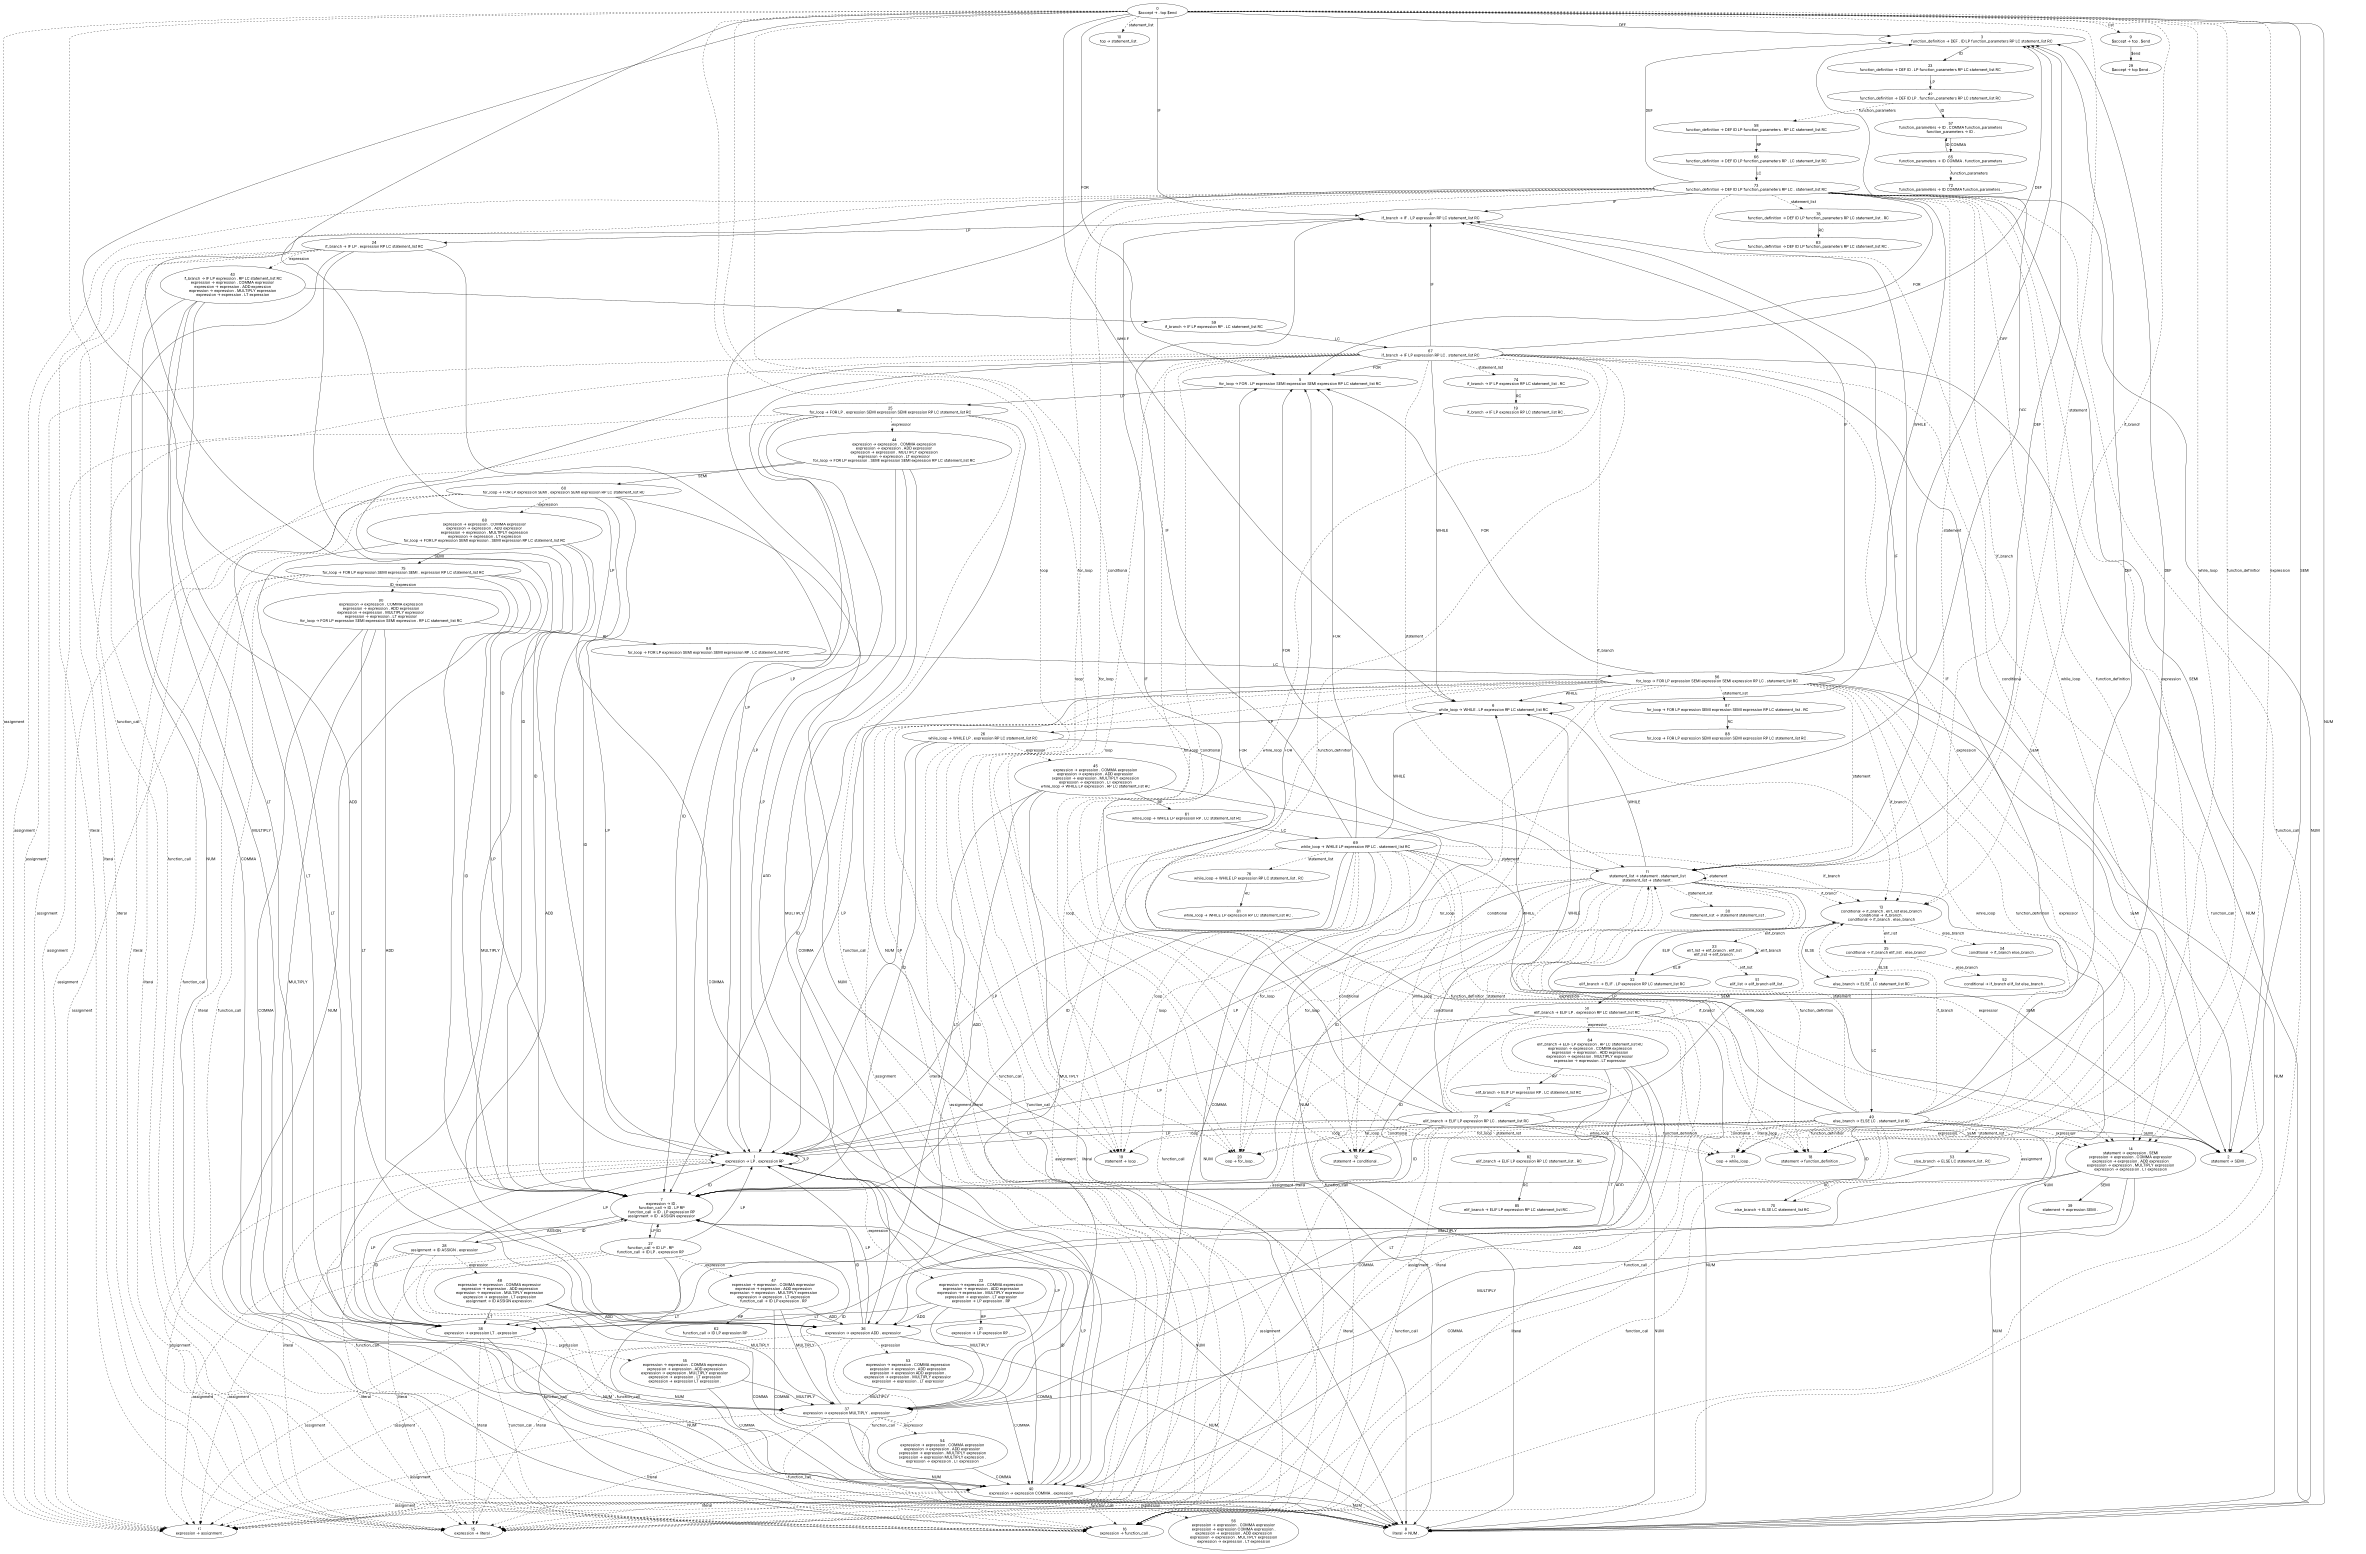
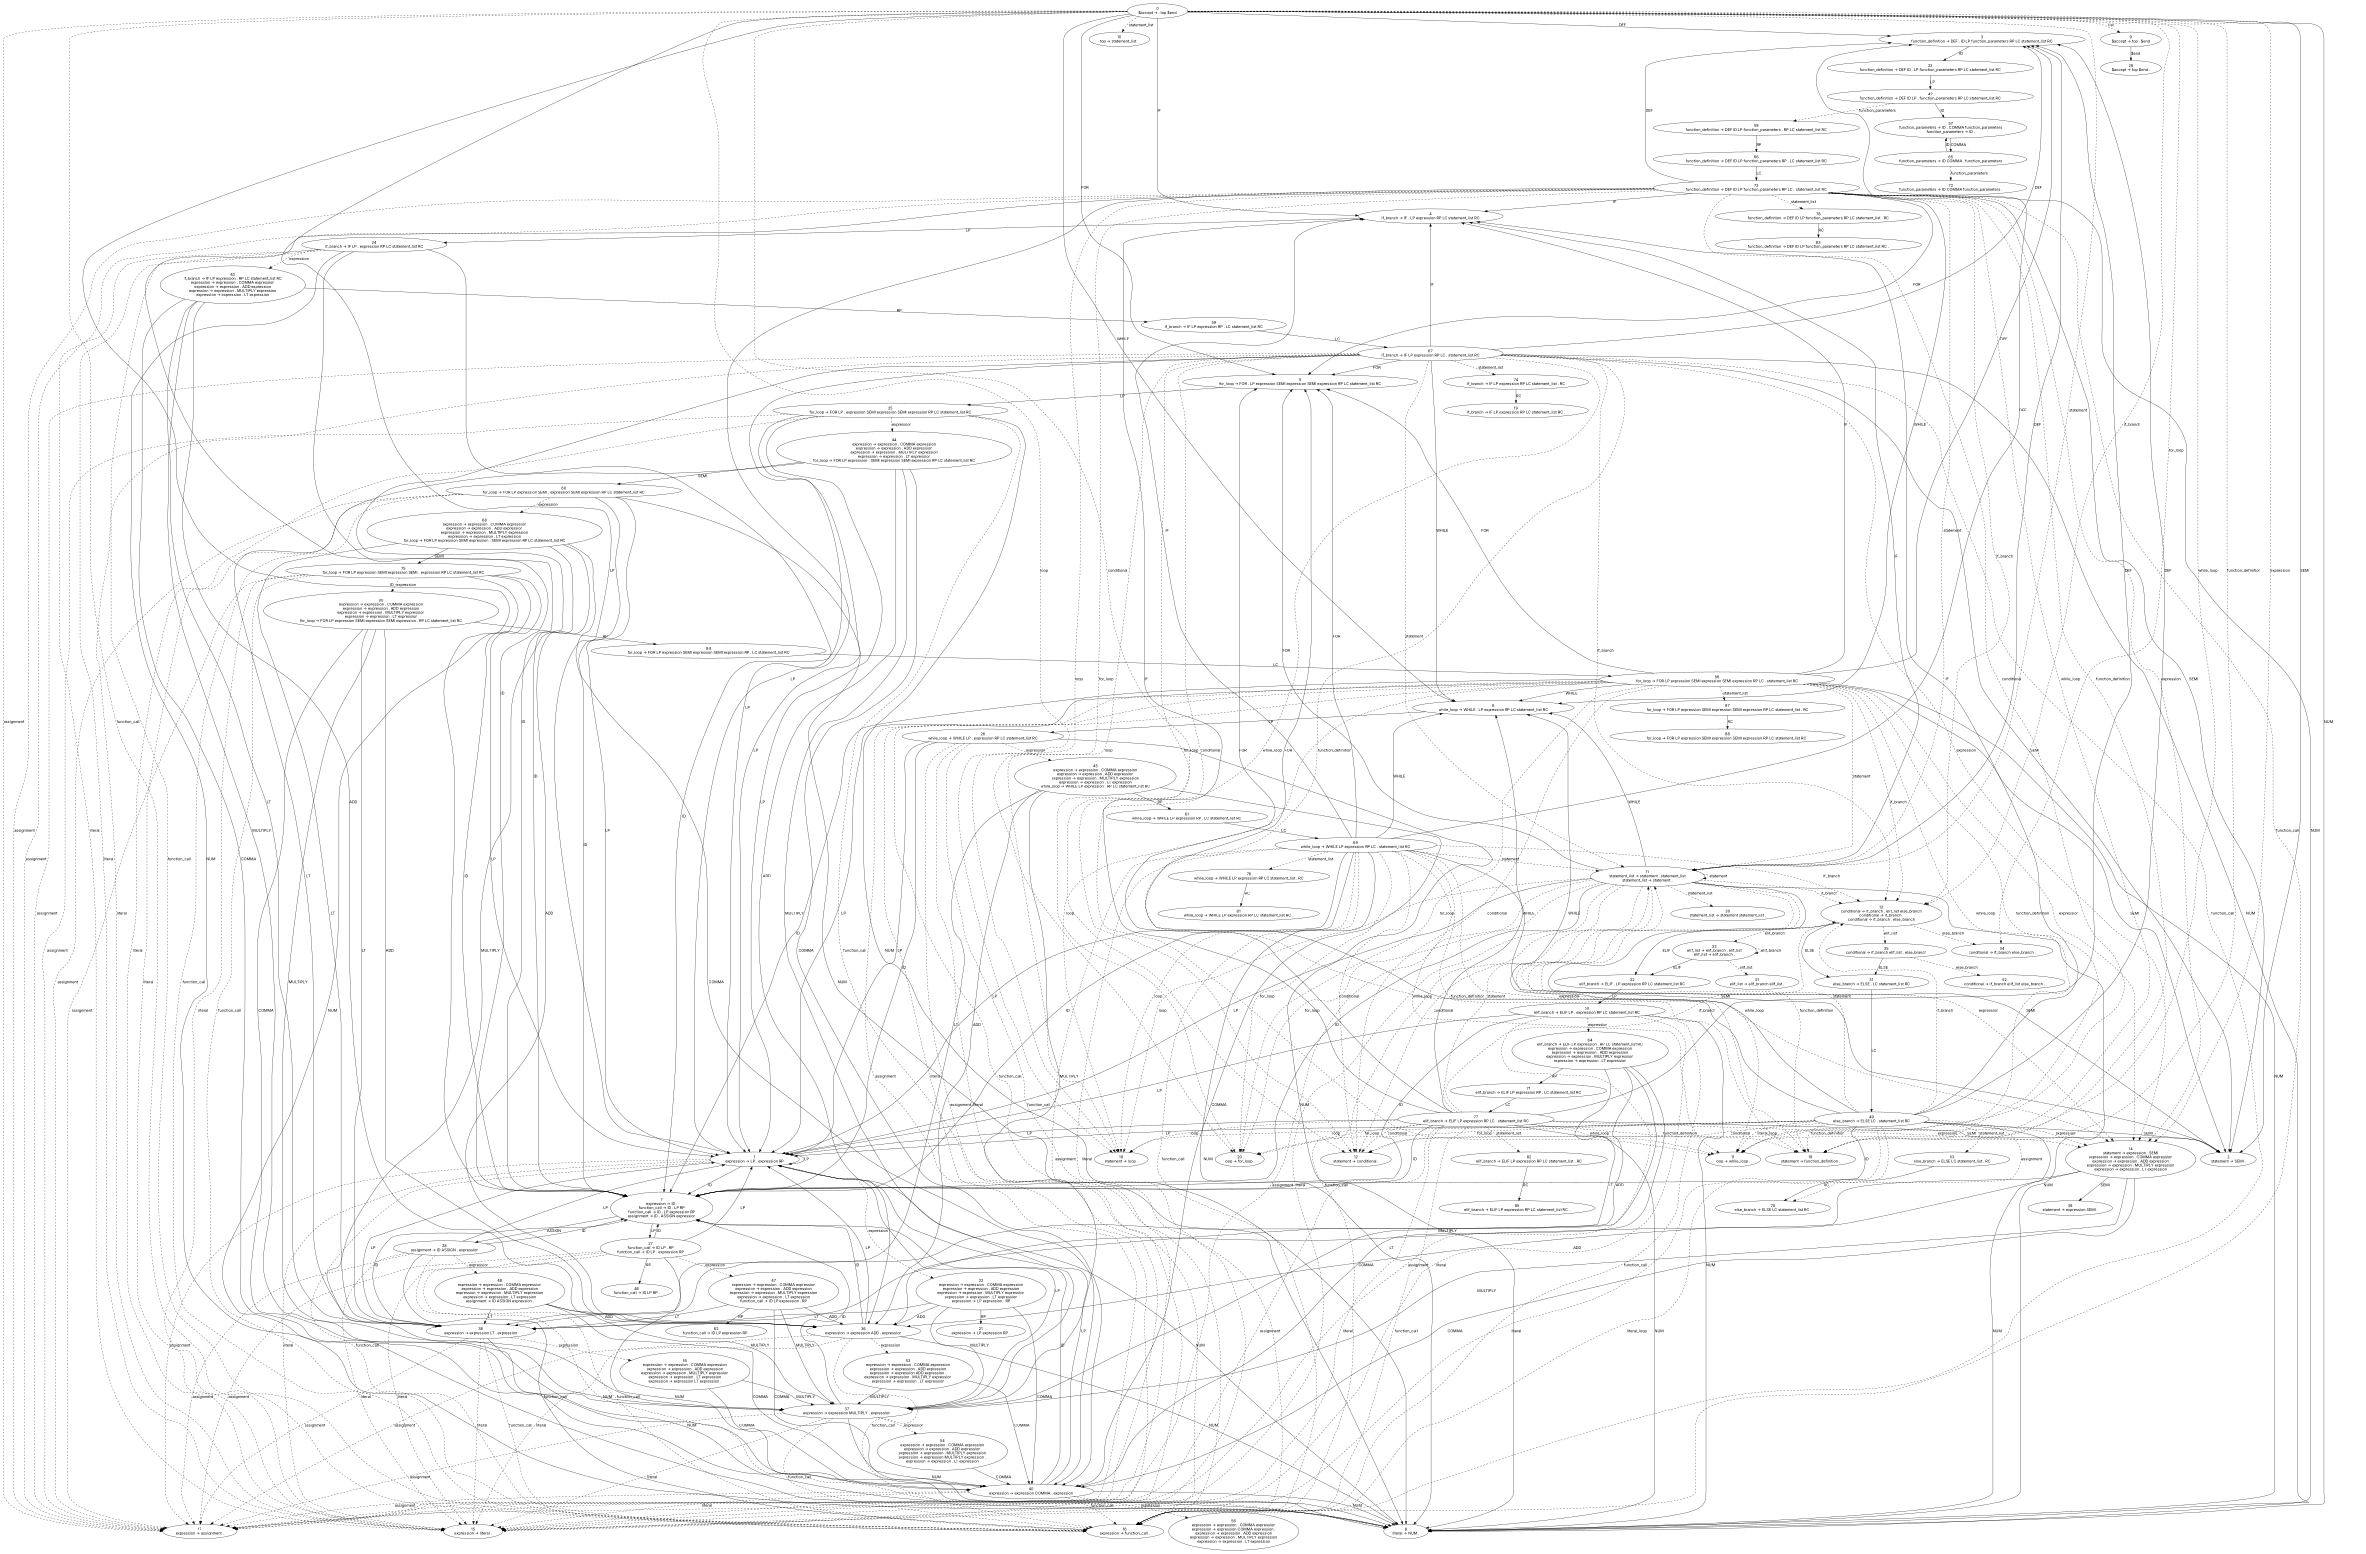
edge "0 $accept -> . top $end" -> "20 loop -> for_loop .": now "0 $accept -> . top $end" -> "34 conditional -> if_branch else_branch ."
node "21 loop -> while_loop .": label "21 loop -> while_loop ." -> "11 loop -> while_loop ."
node "46 function_call -> ID LP RP .": added
edge "49 else_branch -> ELSE LC . statement_list RC" -> "16 expression -> function_call .": label "function_call" -> "literal_loop"
